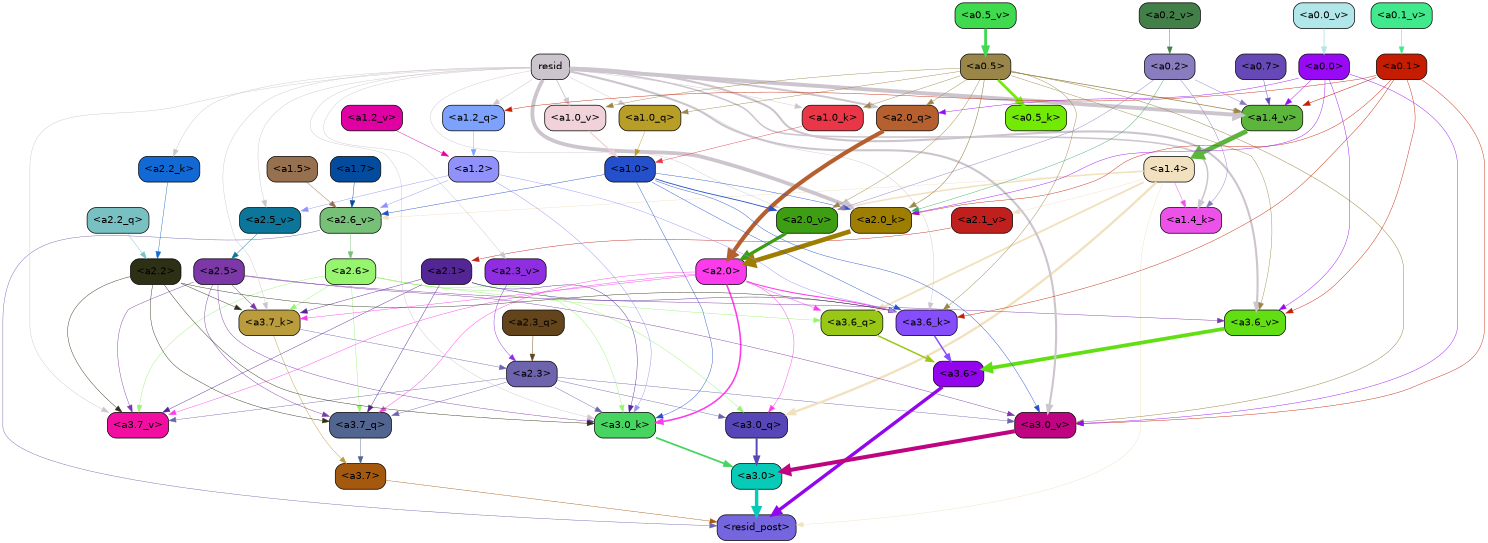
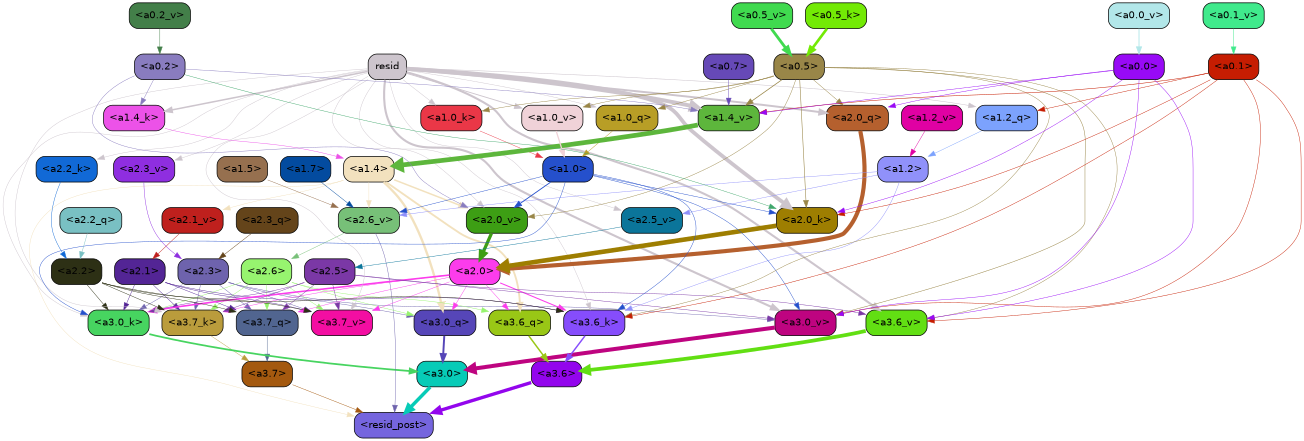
edge "<a0.5>" -> "<a0.5_k>": reversed
edge "<a1.4>" -> "<a1.4_k>": reversed
edge "<a1.2>" -> "<a3.0_k>": removed
edge "<a3.7_k>" -> "<a2.3>": reversed
